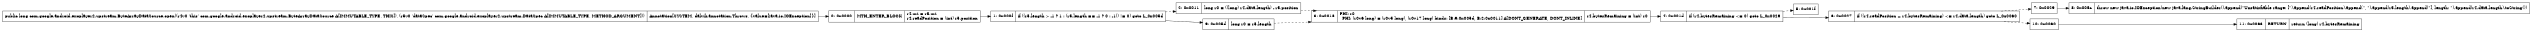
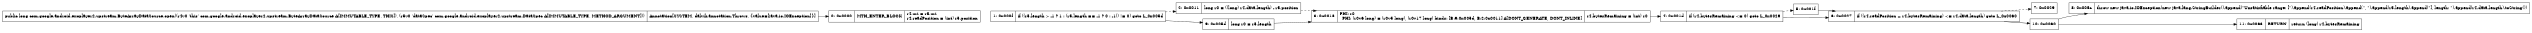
edge "7: 0x0029" -> "8: 0x005c": now "10: 0x0060" -> "8: 0x005c"
edge "5: 0x001f" -> "6: 0x0027": added
edge "0: 0x0000" -> "1: 0x000f": removed
edge "6: 0x0027" -> "10: 0x0060": style dashed -> solid
edge "9: 0x005d" -> "3: 0x0018": style dashed -> solid
